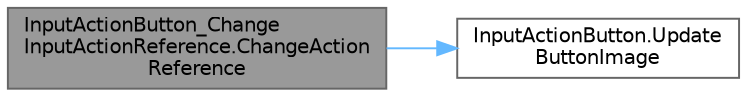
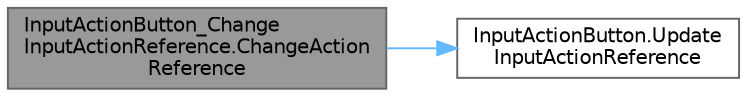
node "InputActionButton.Update ButtonImage": label "InputActionButton.Update ButtonImage" -> "InputActionButton.Update InputActionReference"
